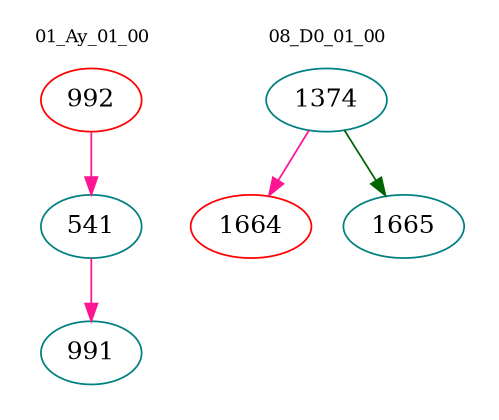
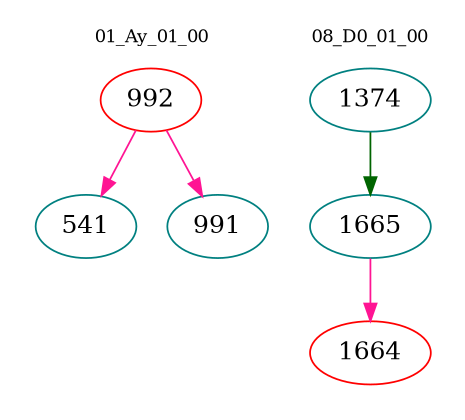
edge "1374" -> "1664": now "1665" -> "1664"
edge "541" -> "991": now "992" -> "991"
